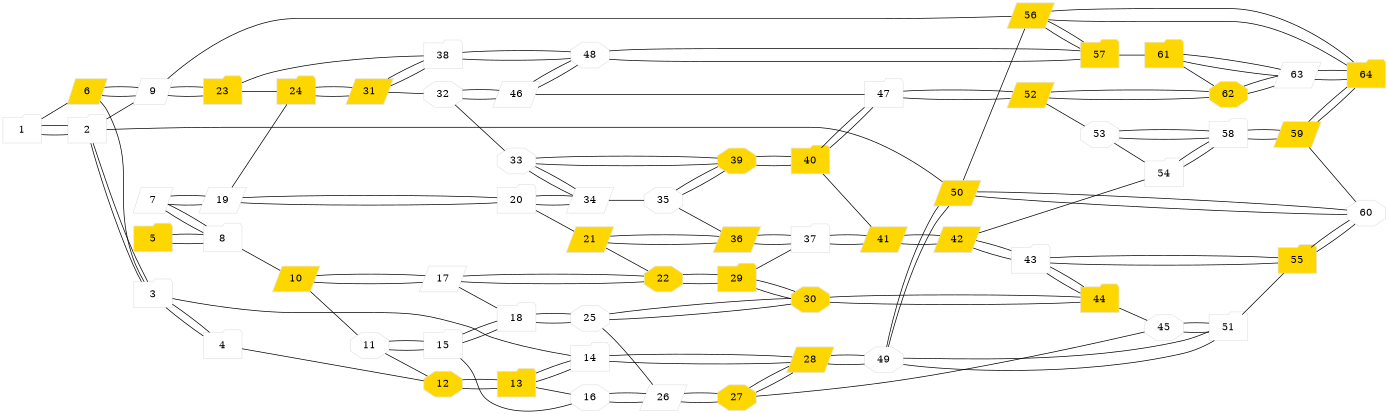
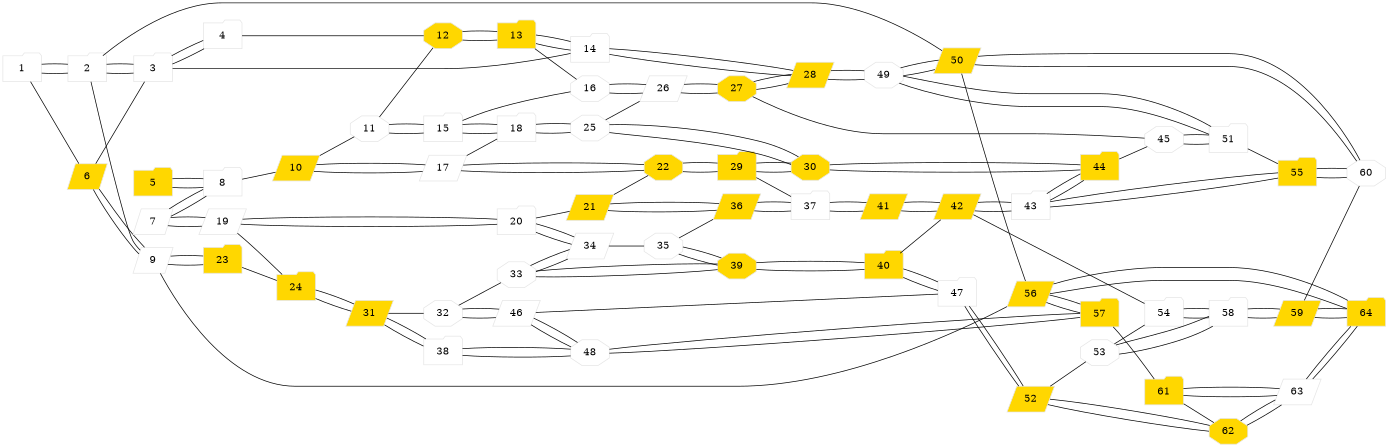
edge "38" -- "23": removed
edge "40" -- "41": now "40" -- "42"
